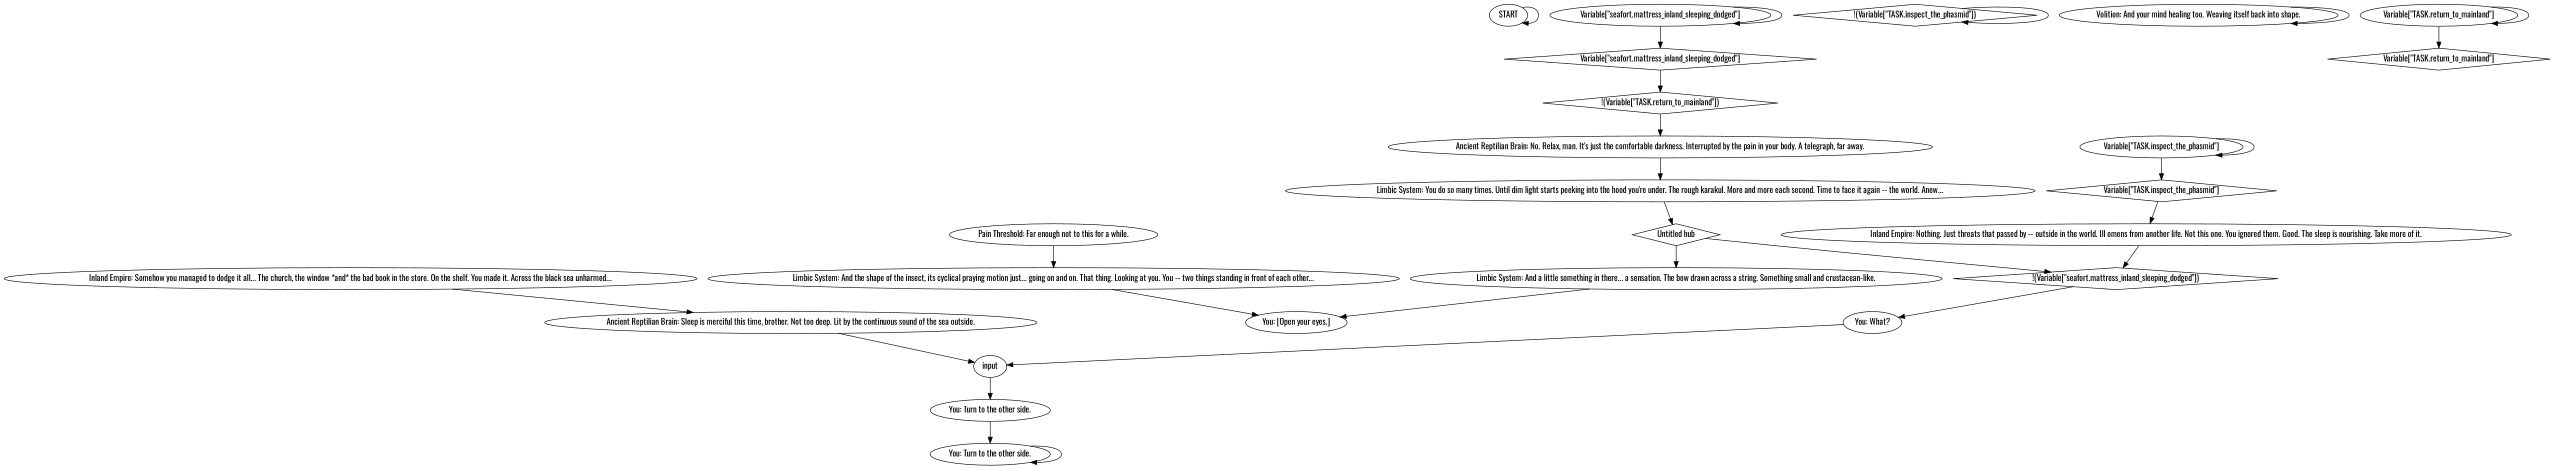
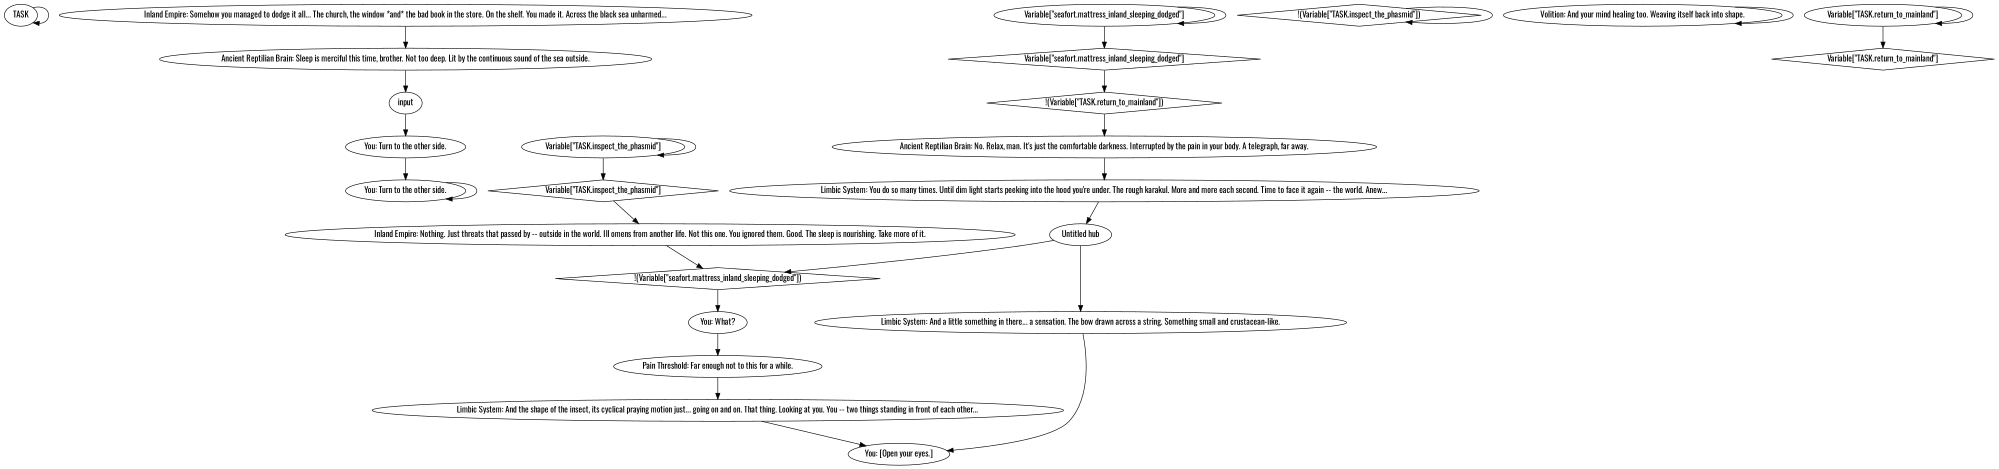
node "START": label "START" -> "TASK"
node "Untitled hub": shape diamond -> ellipse
edge "You: What?" -> "input": now "You: What?" -> "Pain Threshold: Far enough not to this for a while."
